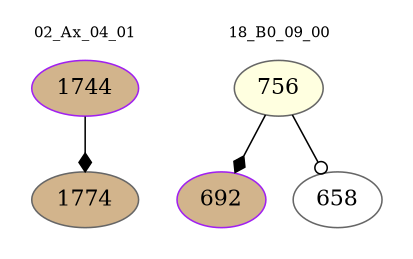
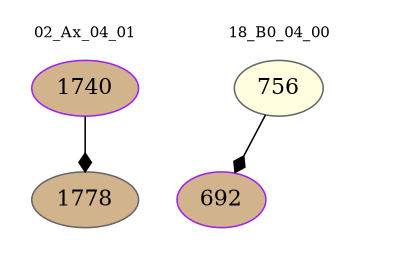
cluster "18_B0_09_00": label "18_B0_09_00" -> "18_B0_04_00"
node "1744": label "1744" -> "1740"
node "1774": label "1774" -> "1778"
node "658": removed
